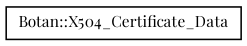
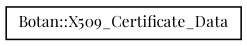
node "Botan::X504_Certificate_Data": label "Botan::X504_Certificate_Data" -> "Botan::X509_Certificate_Data"
